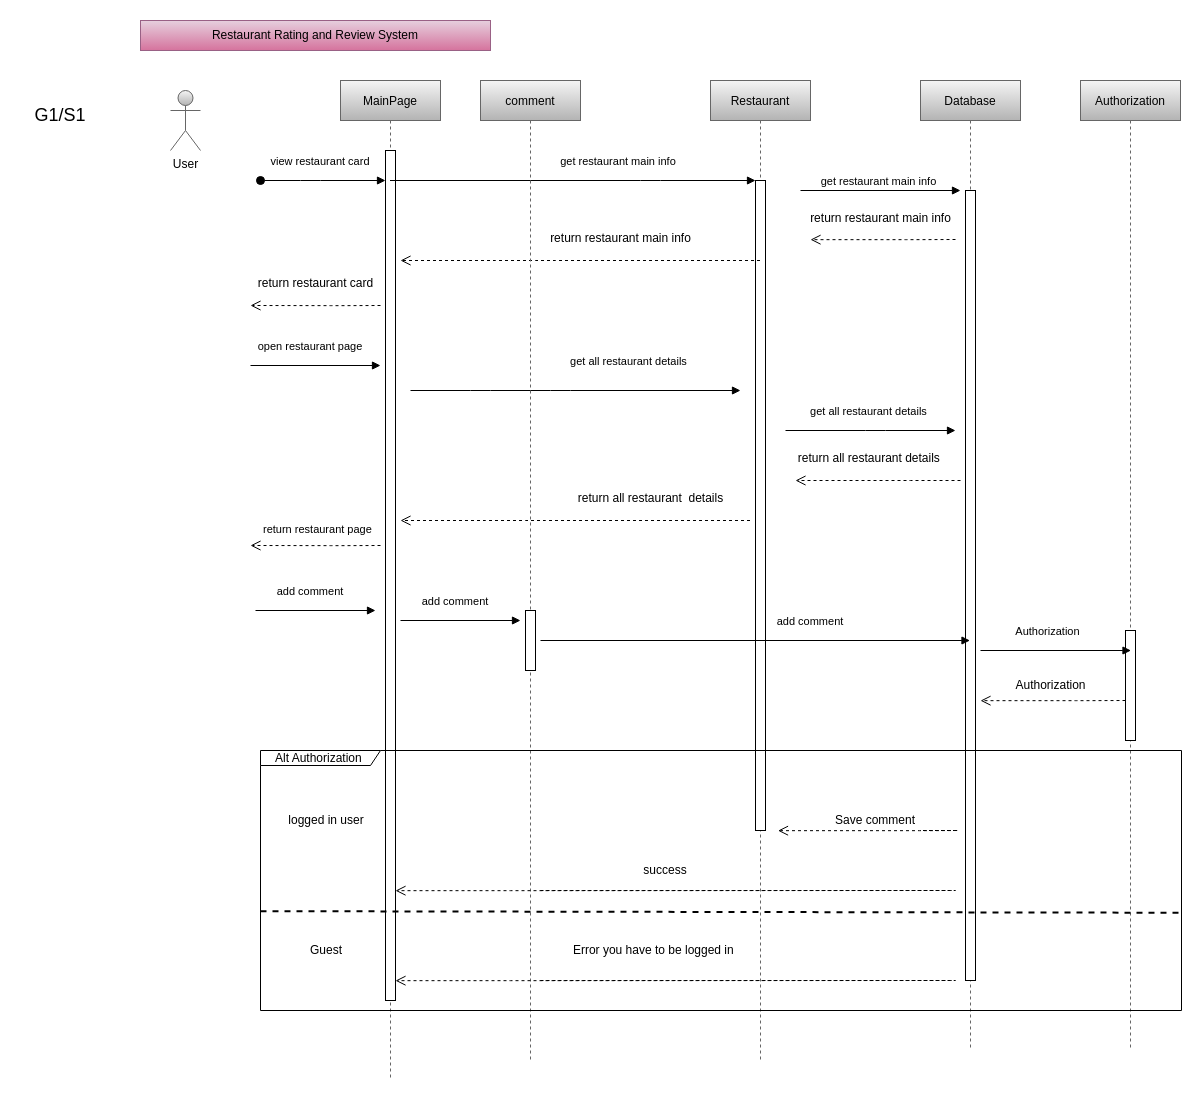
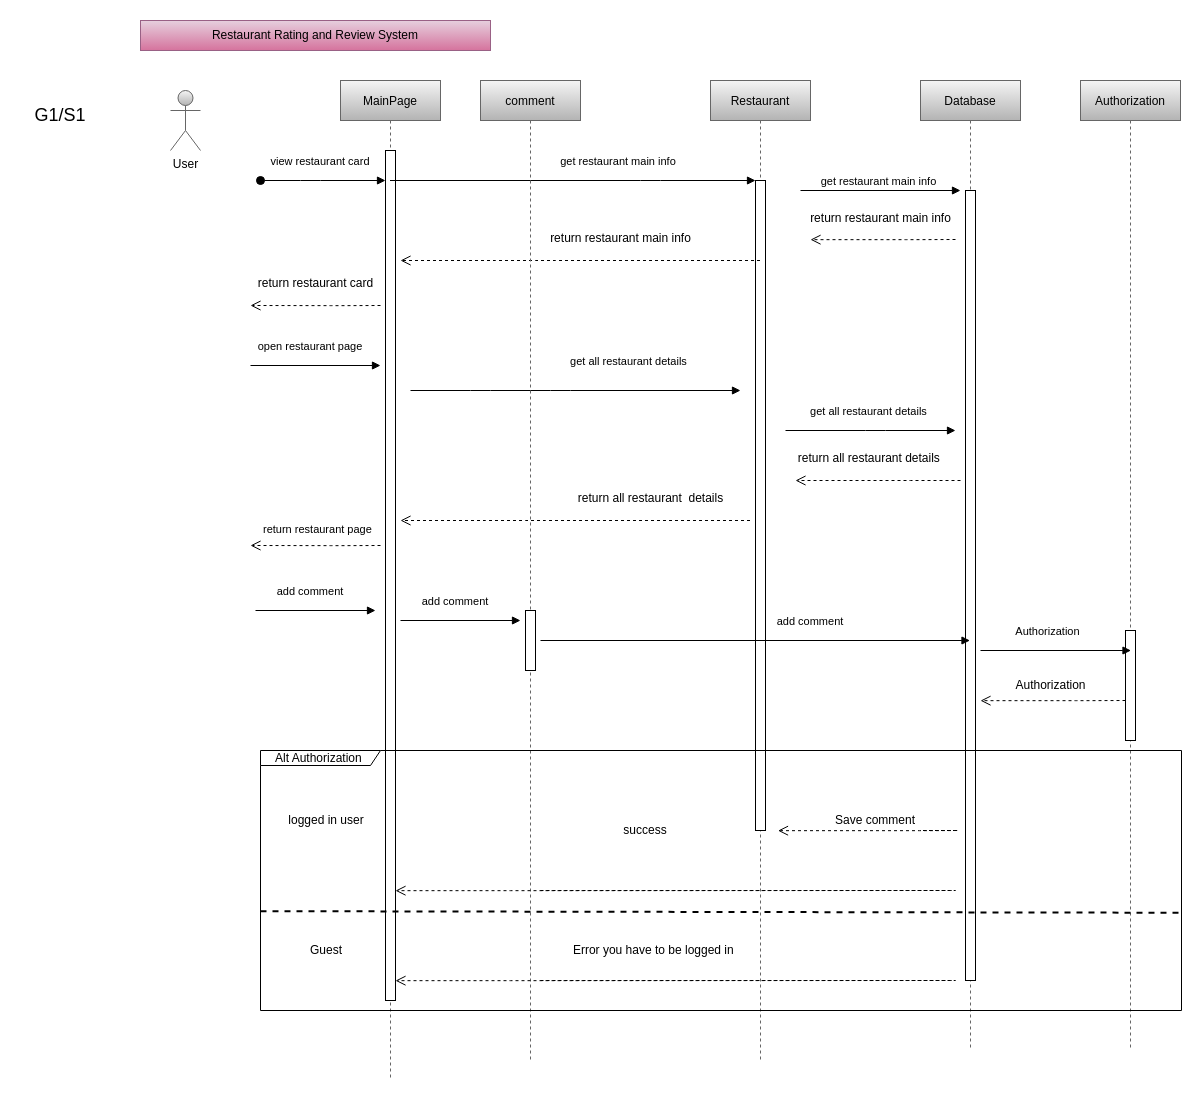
node "success": moved (666, 871) -> (646, 831)
